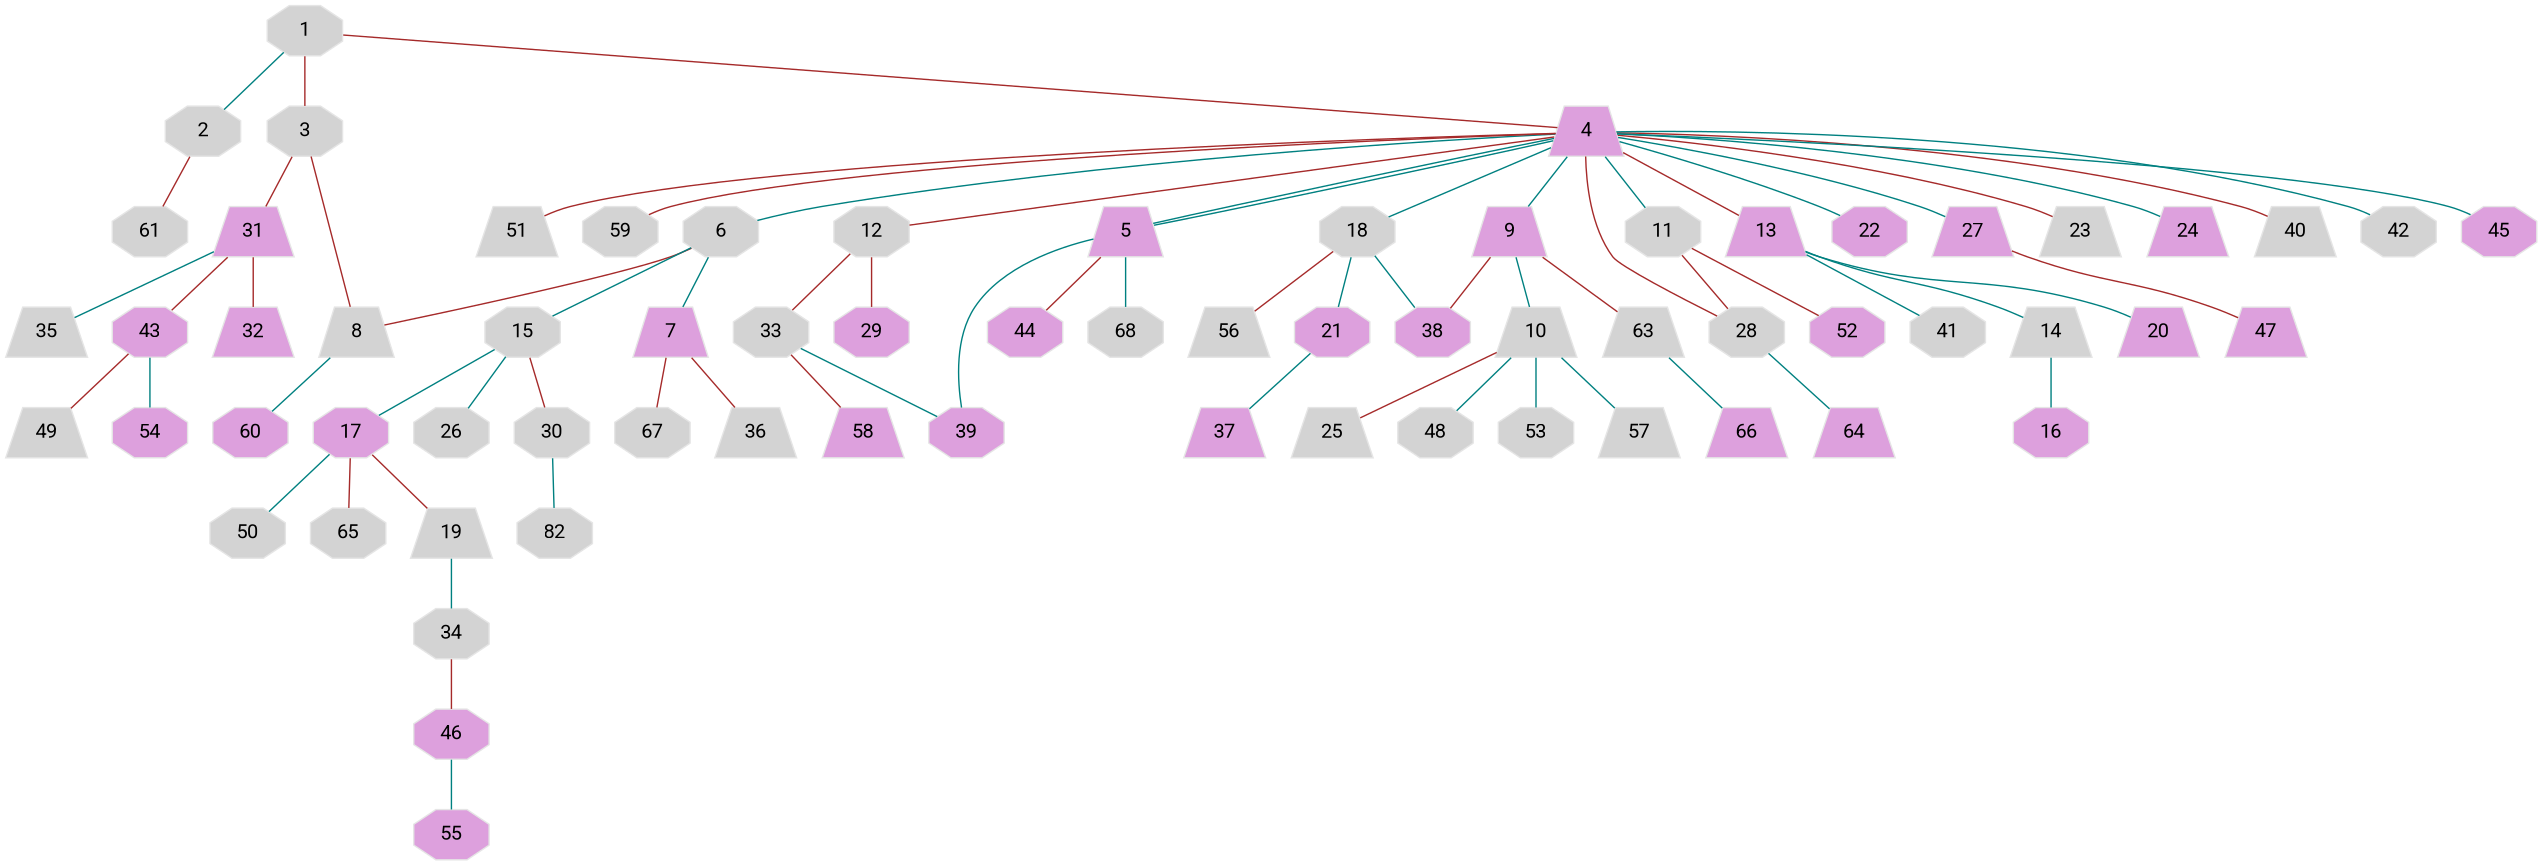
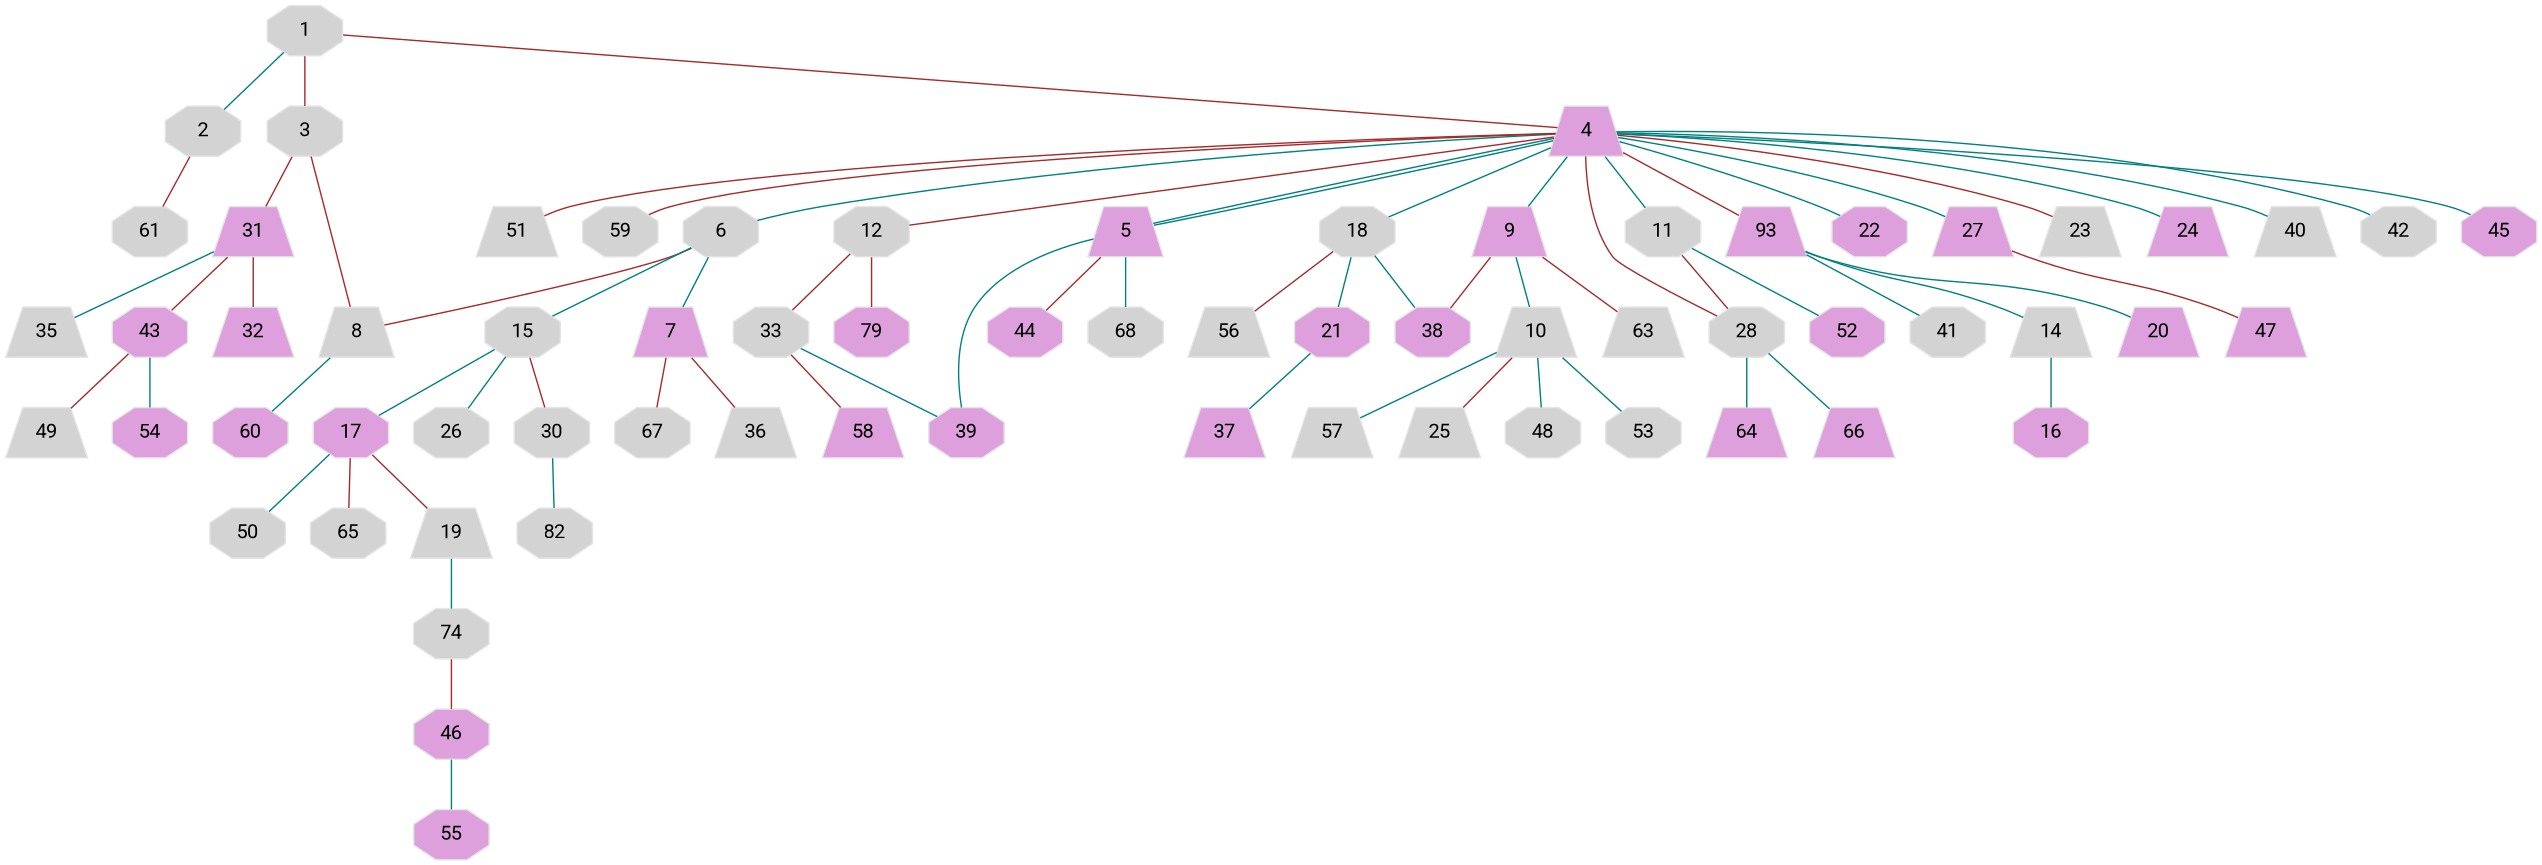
edge "4" -- "40": color brown -> teal
node "13": label "13" -> "93"
edge "11" -- "52": color brown -> teal
node "29": label "29" -> "79"
edge "63" -- "66": now "28" -- "66"
node "34": label "34" -> "74"
